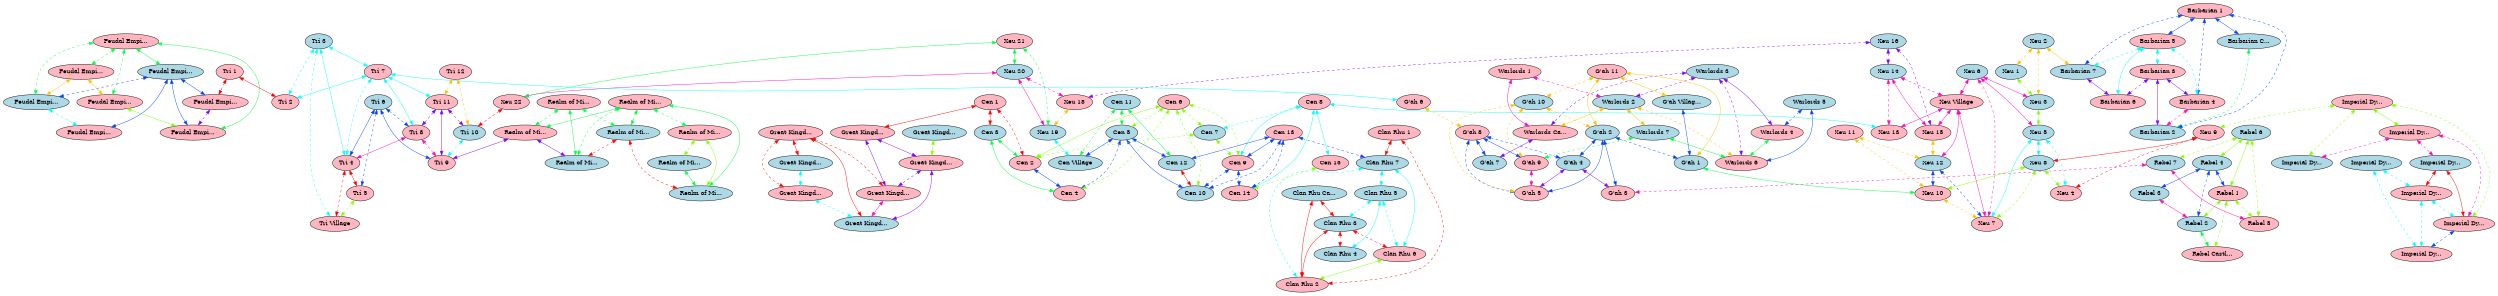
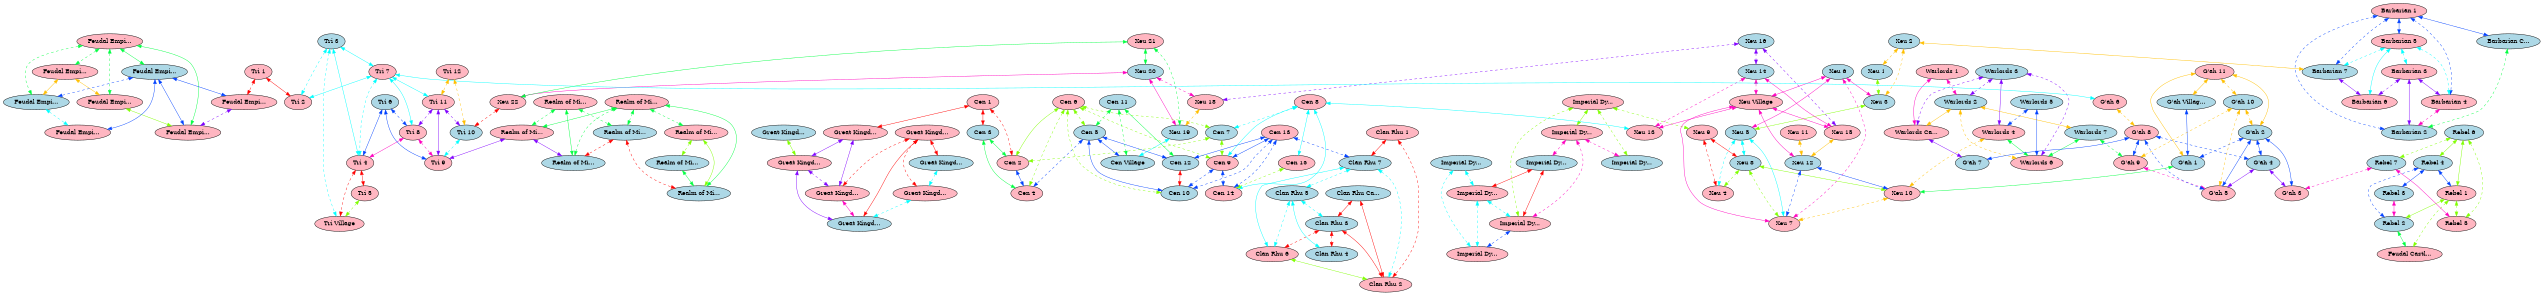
edge "Tri 6" -- "Tri 5": removed
edge "Xeu 11" -- "Xeu 10": now "Warlords 4" -- "Xeu 10"
node "Rebel Castl...": label "Rebel Castl..." -> "Feudal Castl..."
